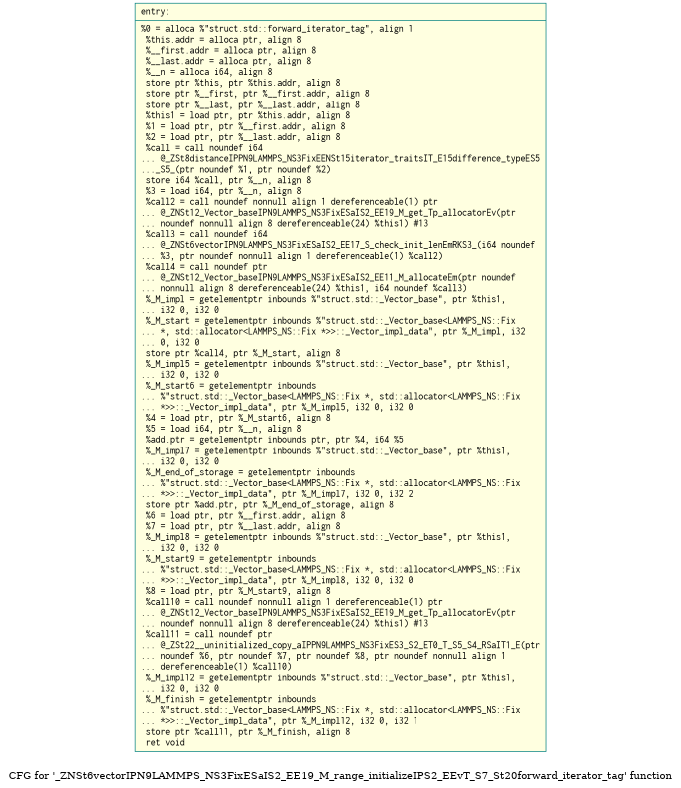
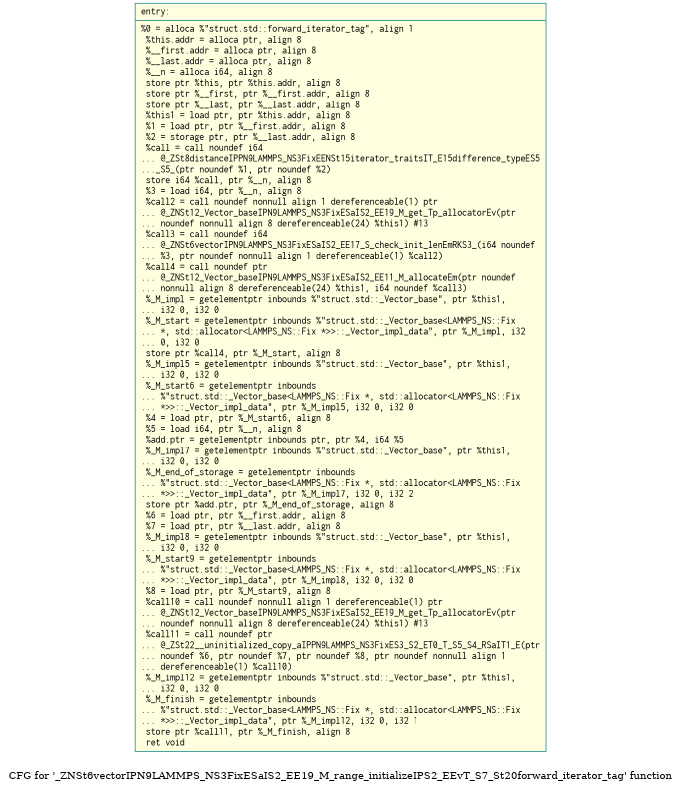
node "entry:": text "%2 = load ptr, ptr %__last.addr, align 8" -> "%2 = storage ptr, ptr %__last.addr, align 8"
